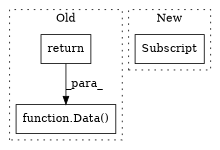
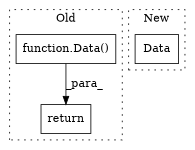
node "Subscript": label "Subscript" -> "Data"
edge "return" -> "function.Data()": reversed
